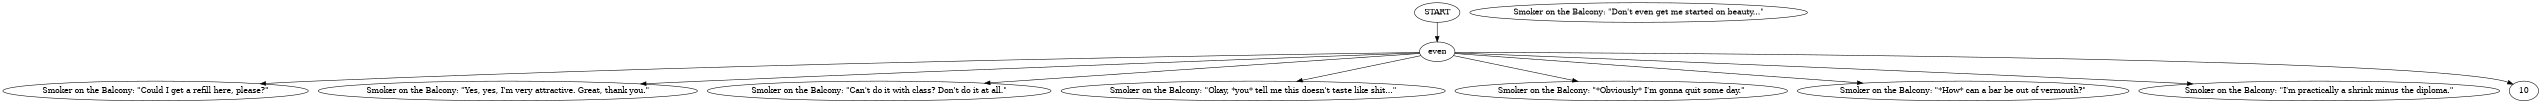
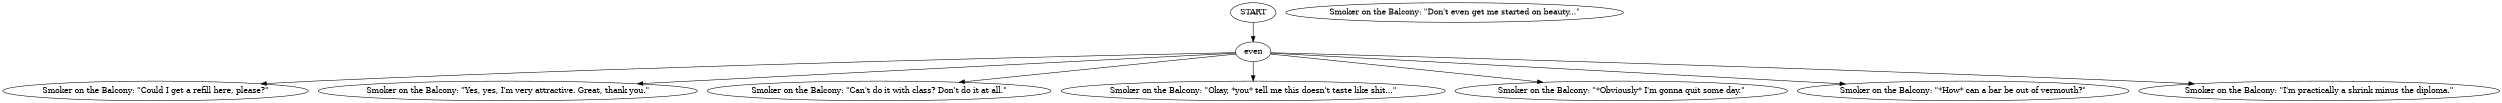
node "10": removed
